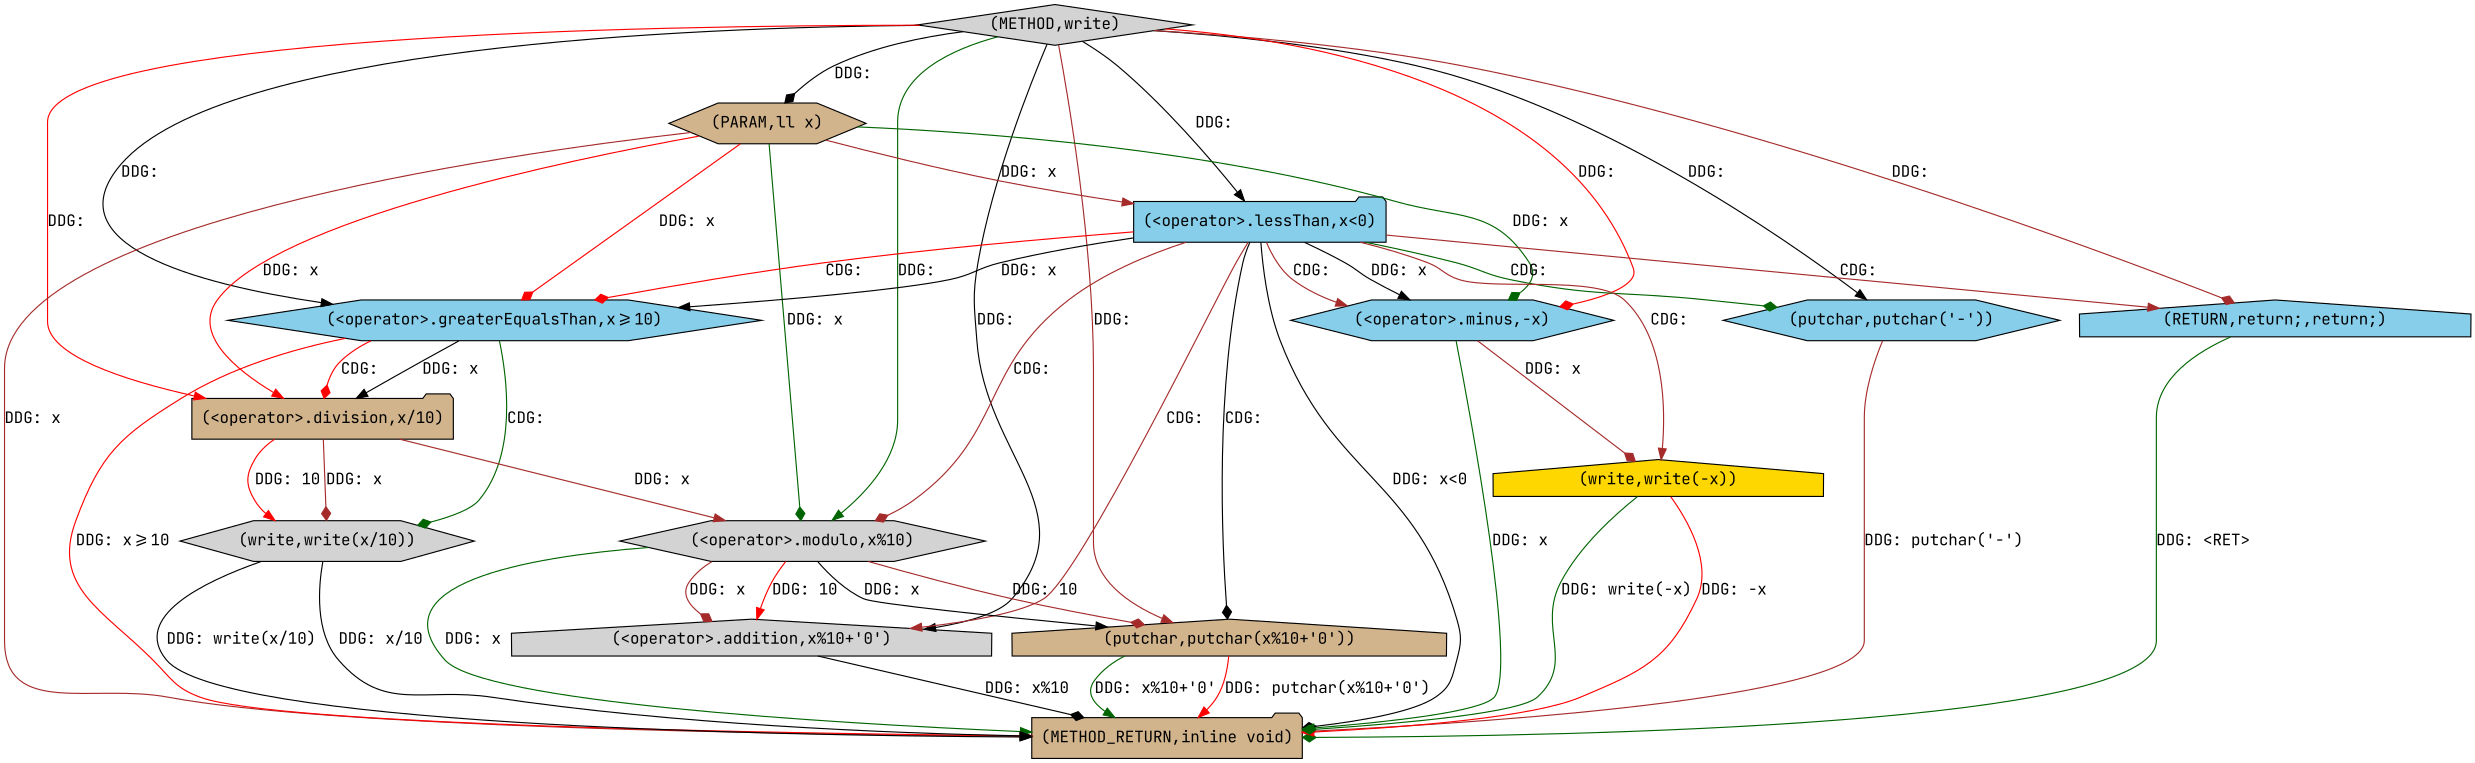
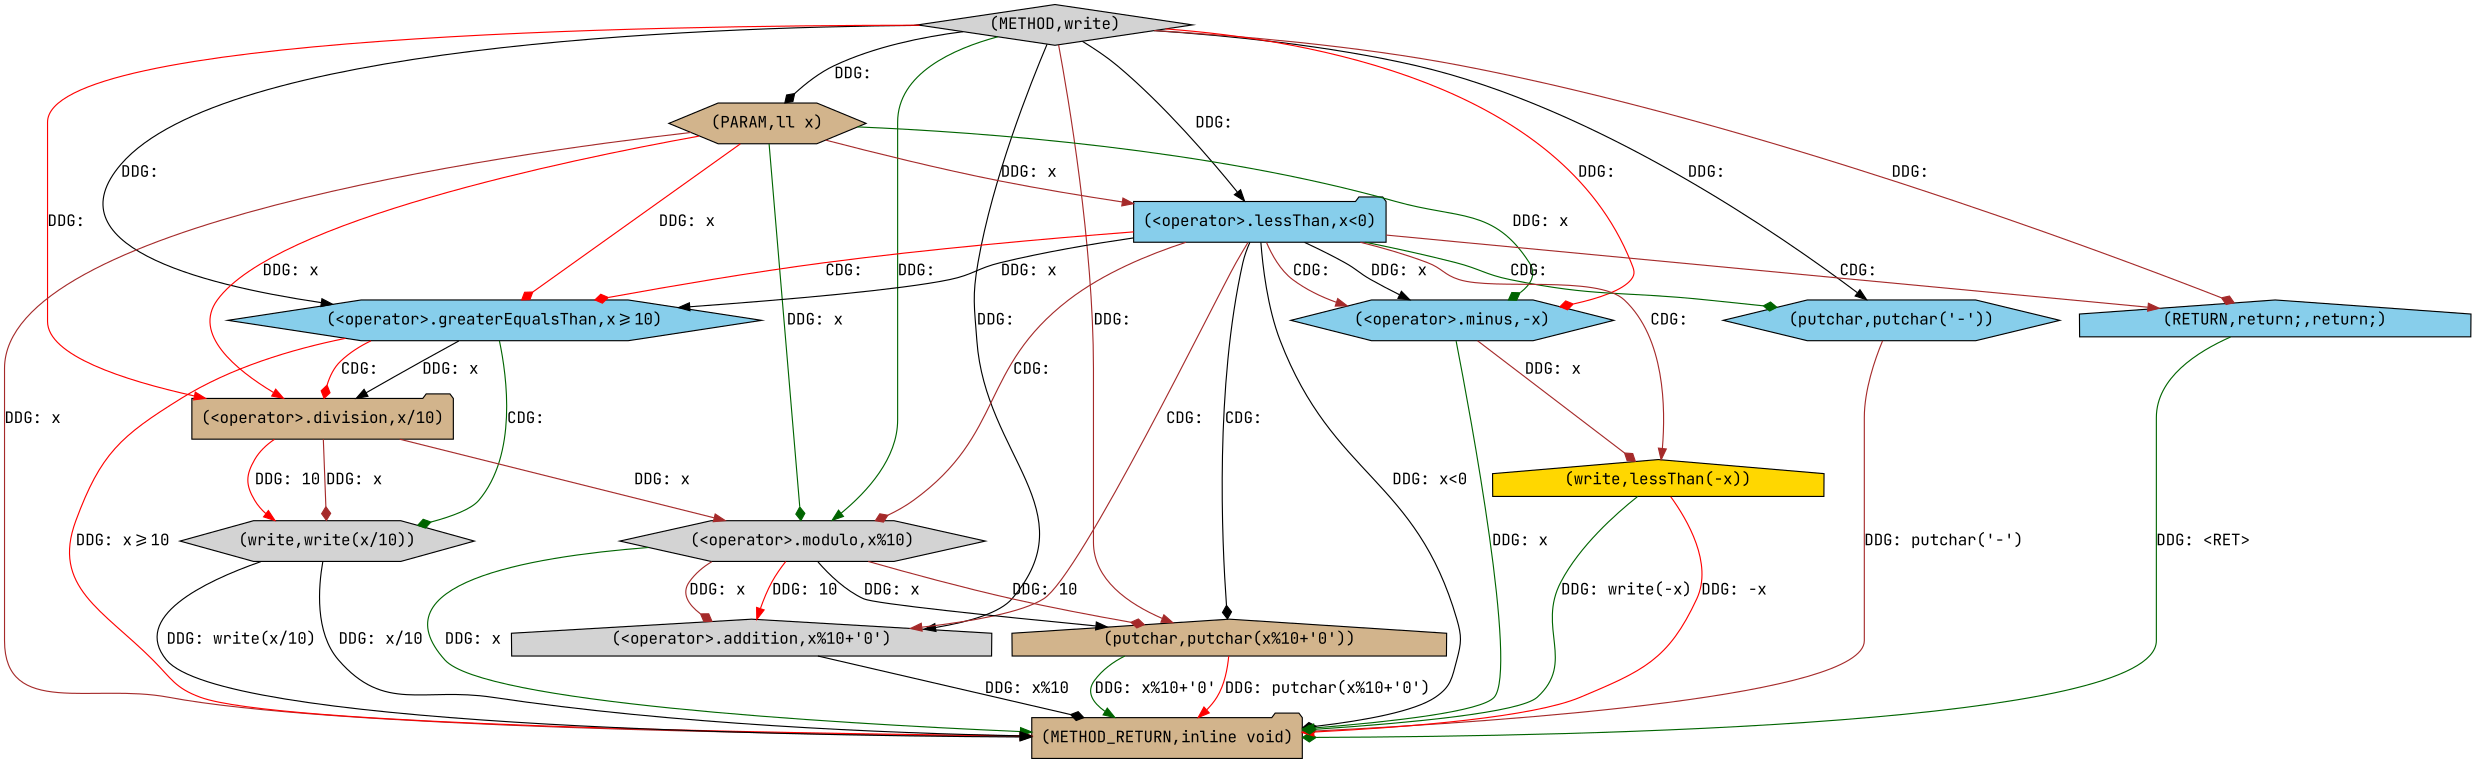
node "(write,write(-x))": label "(write,write(-x))" -> "(write,lessThan(-x))"
